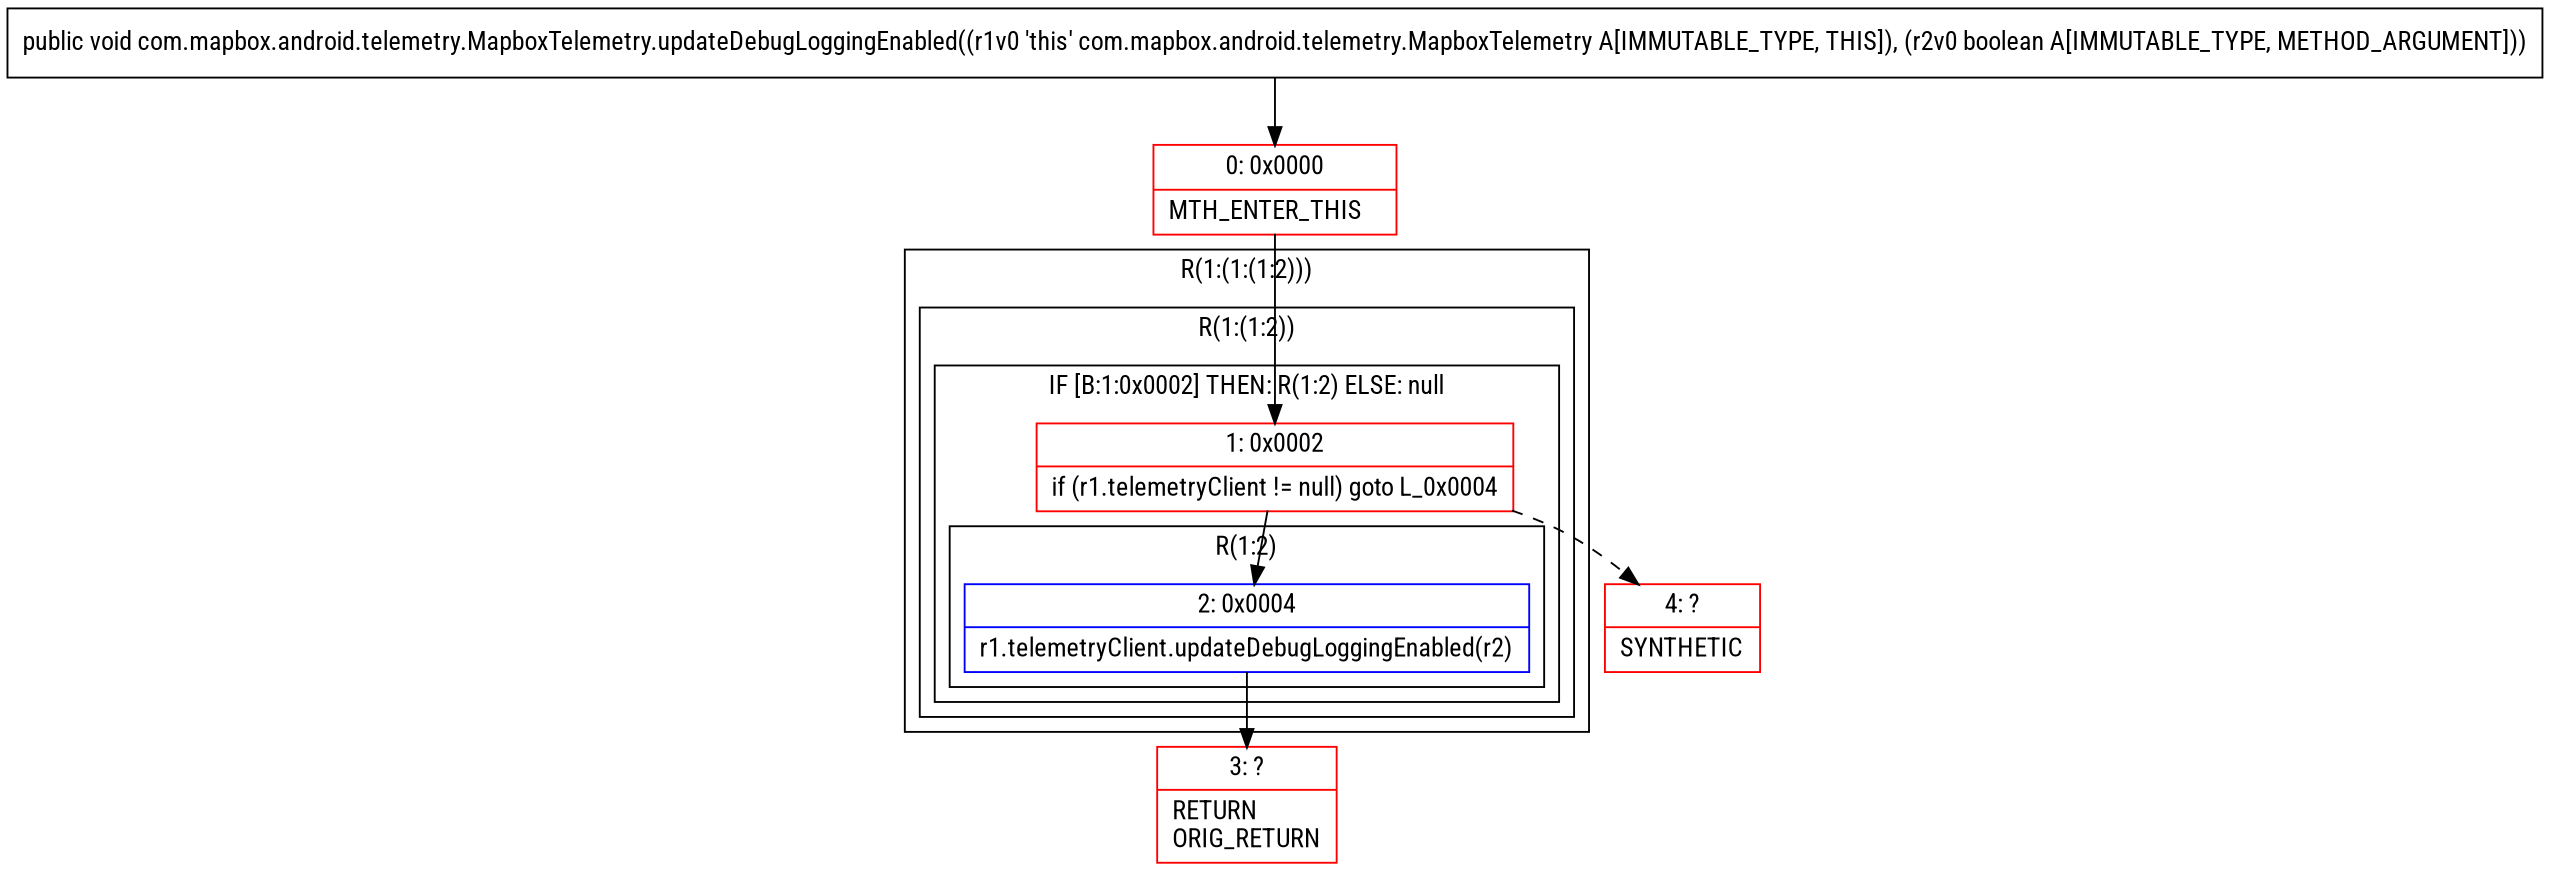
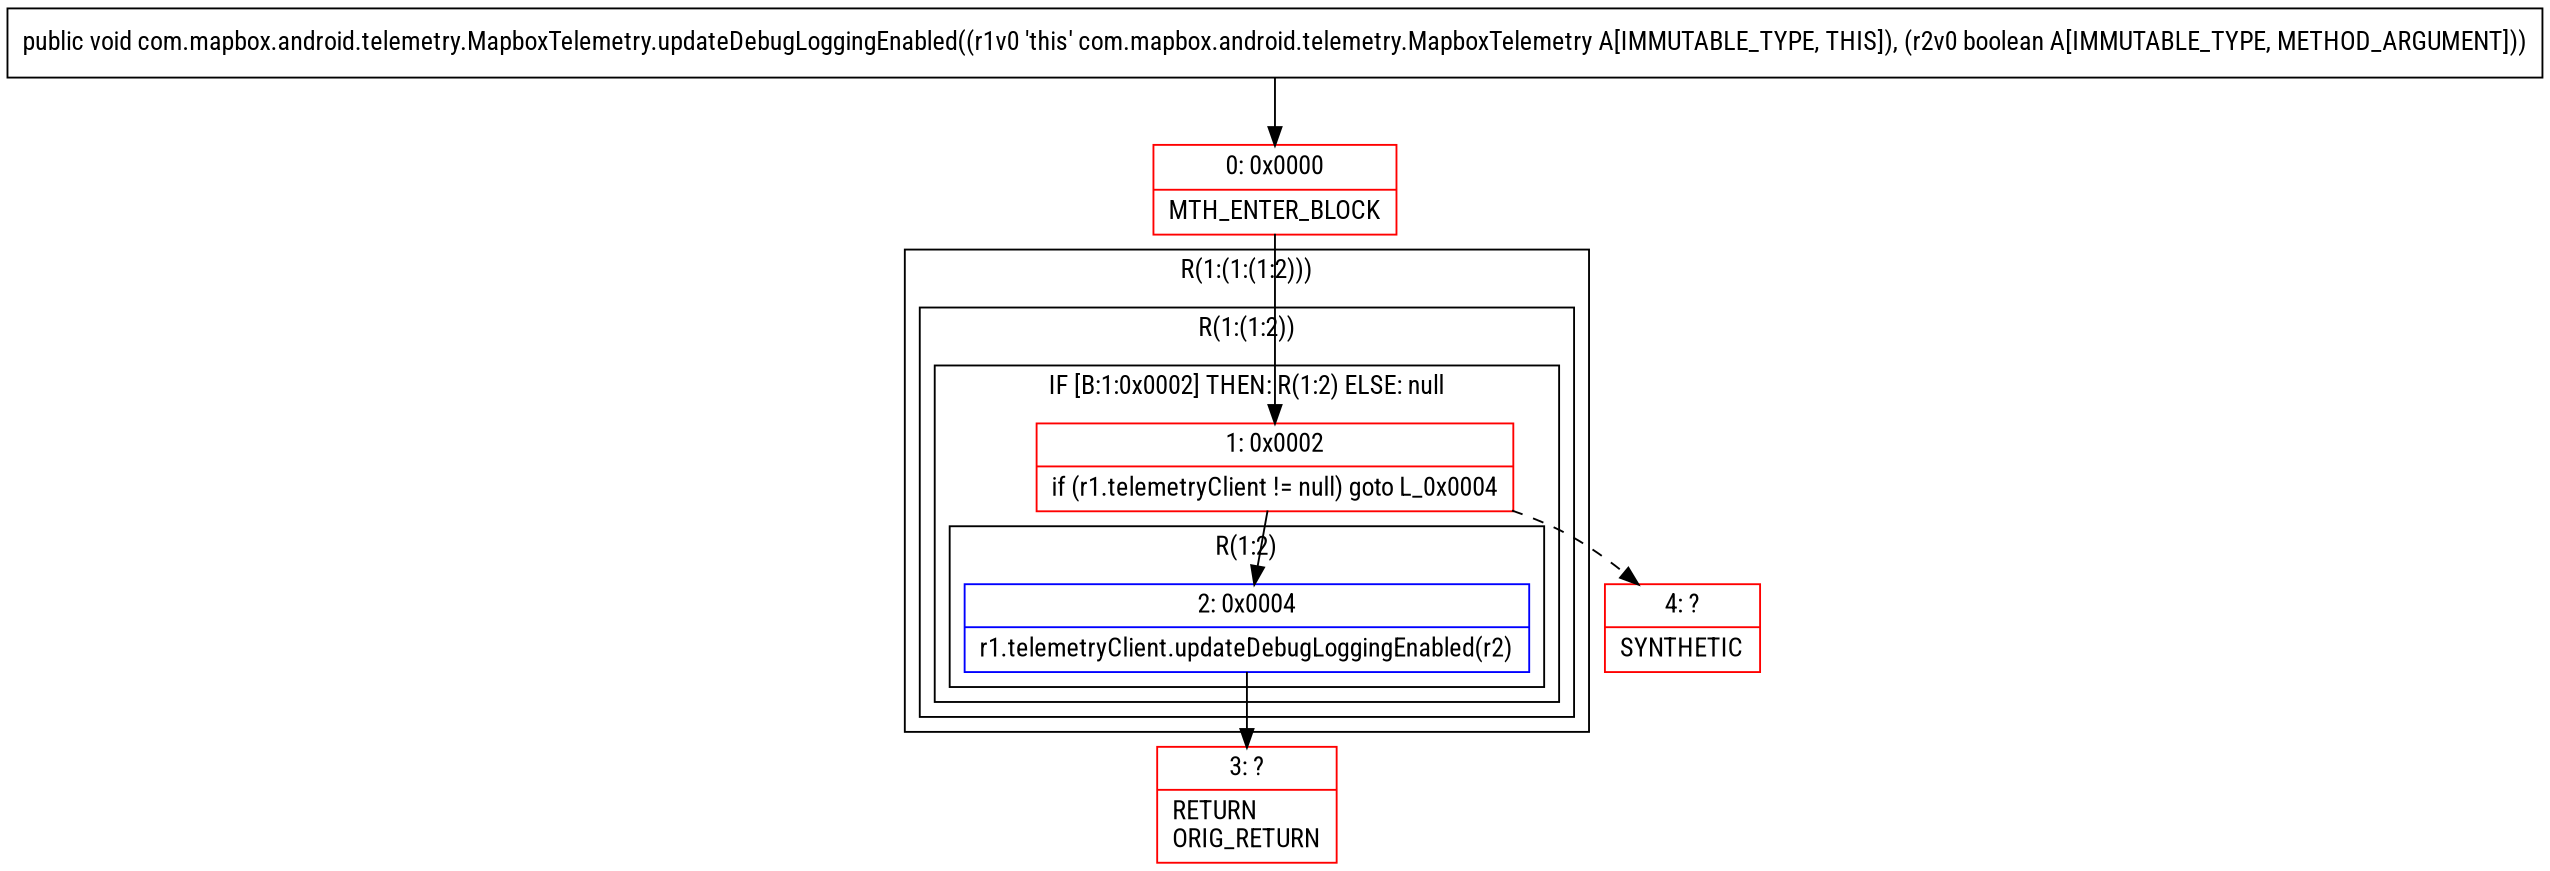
node "0: 0x0000": text "MTH_ENTER_THIS" -> "MTH_ENTER_BLOCK"
